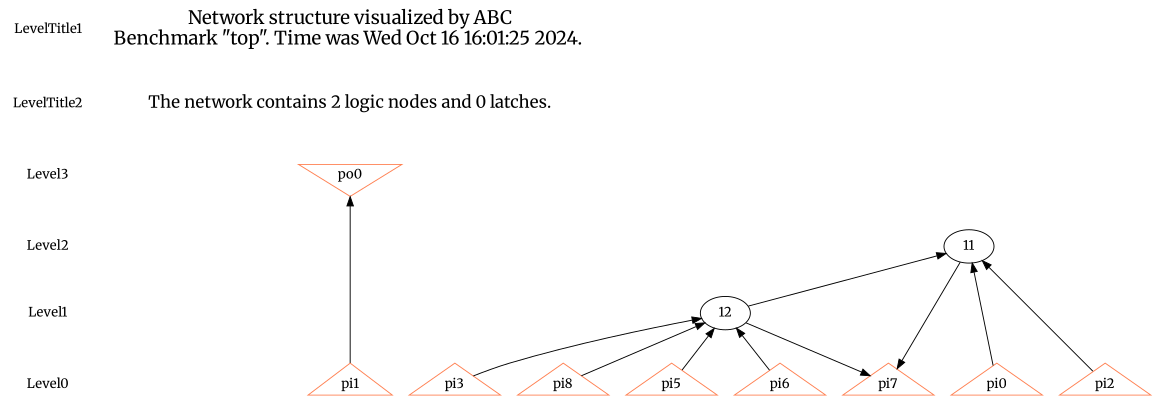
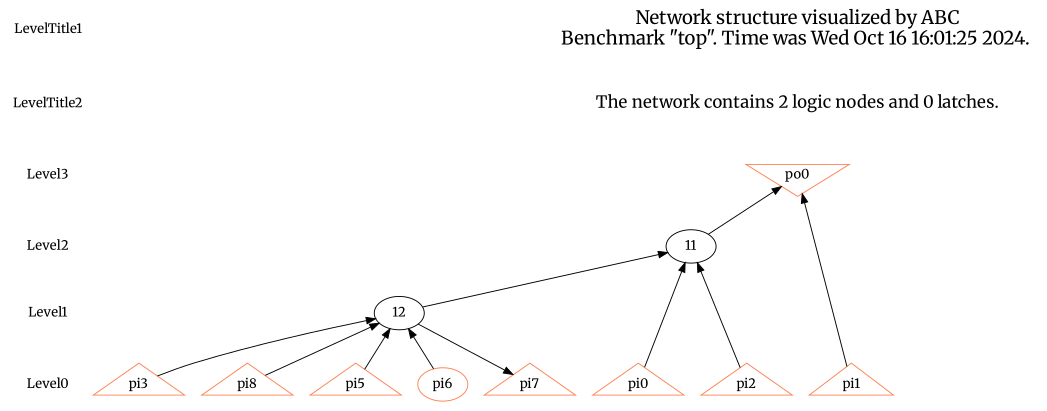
edge "11" -> "pi7": now "11" -> "po0"
node "pi6": shape triangle -> ellipse
